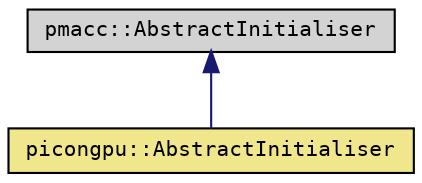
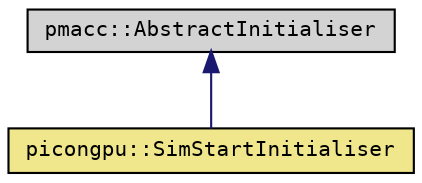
node "picongpu::AbstractInitialiser": label "picongpu::AbstractInitialiser" -> "picongpu::SimStartInitialiser"
